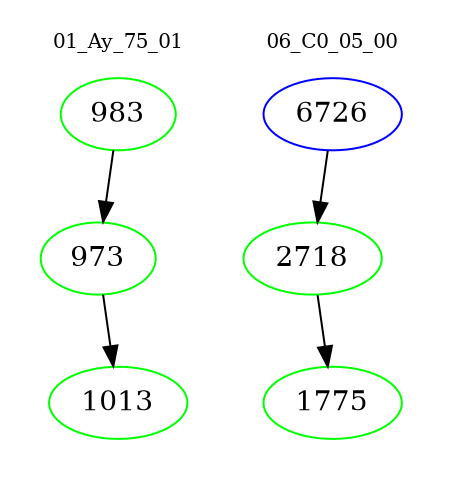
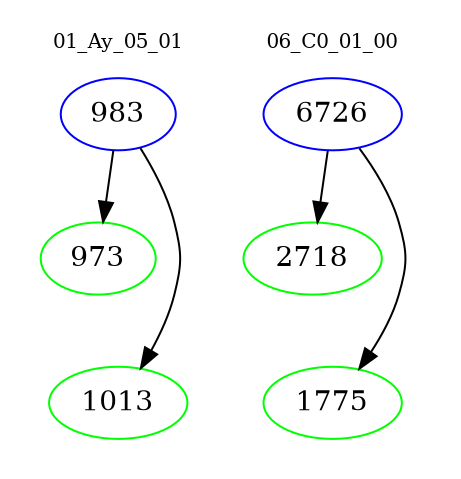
cluster "01_Ay_75_01": label "01_Ay_75_01" -> "01_Ay_05_01"
cluster "06_C0_05_00": label "06_C0_05_00" -> "06_C0_01_00"
node "983": color green -> blue
edge "973" -> "1013": now "983" -> "1013"
edge "2718" -> "1775": now "6726" -> "1775"
